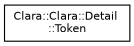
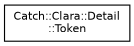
node "Clara::Clara::Detail ::Token": label "Clara::Clara::Detail ::Token" -> "Catch::Clara::Detail ::Token"
